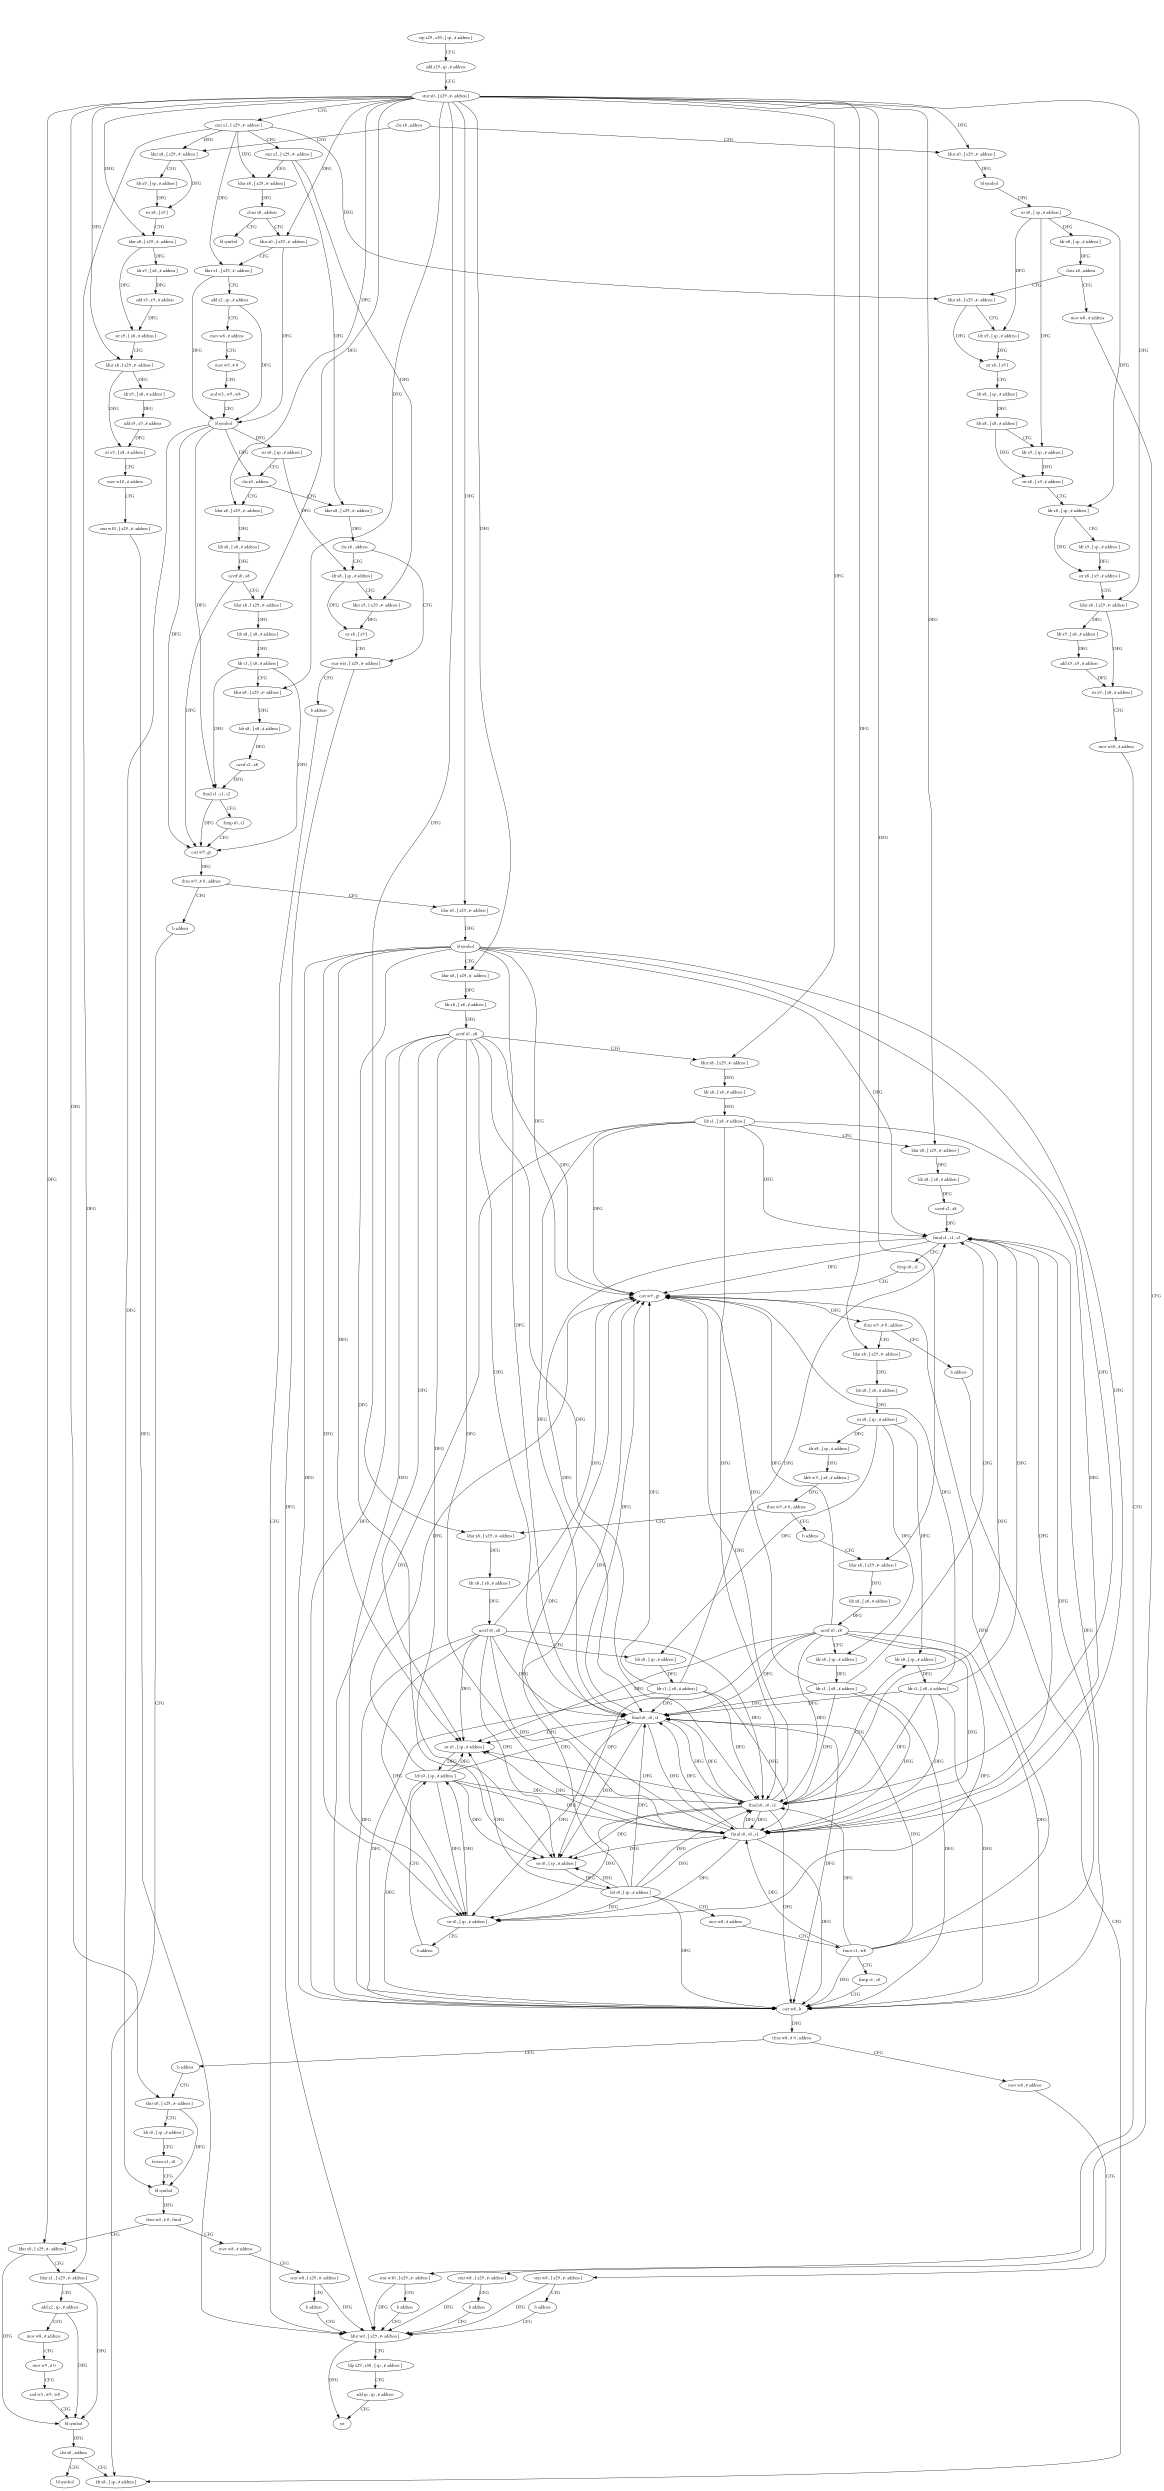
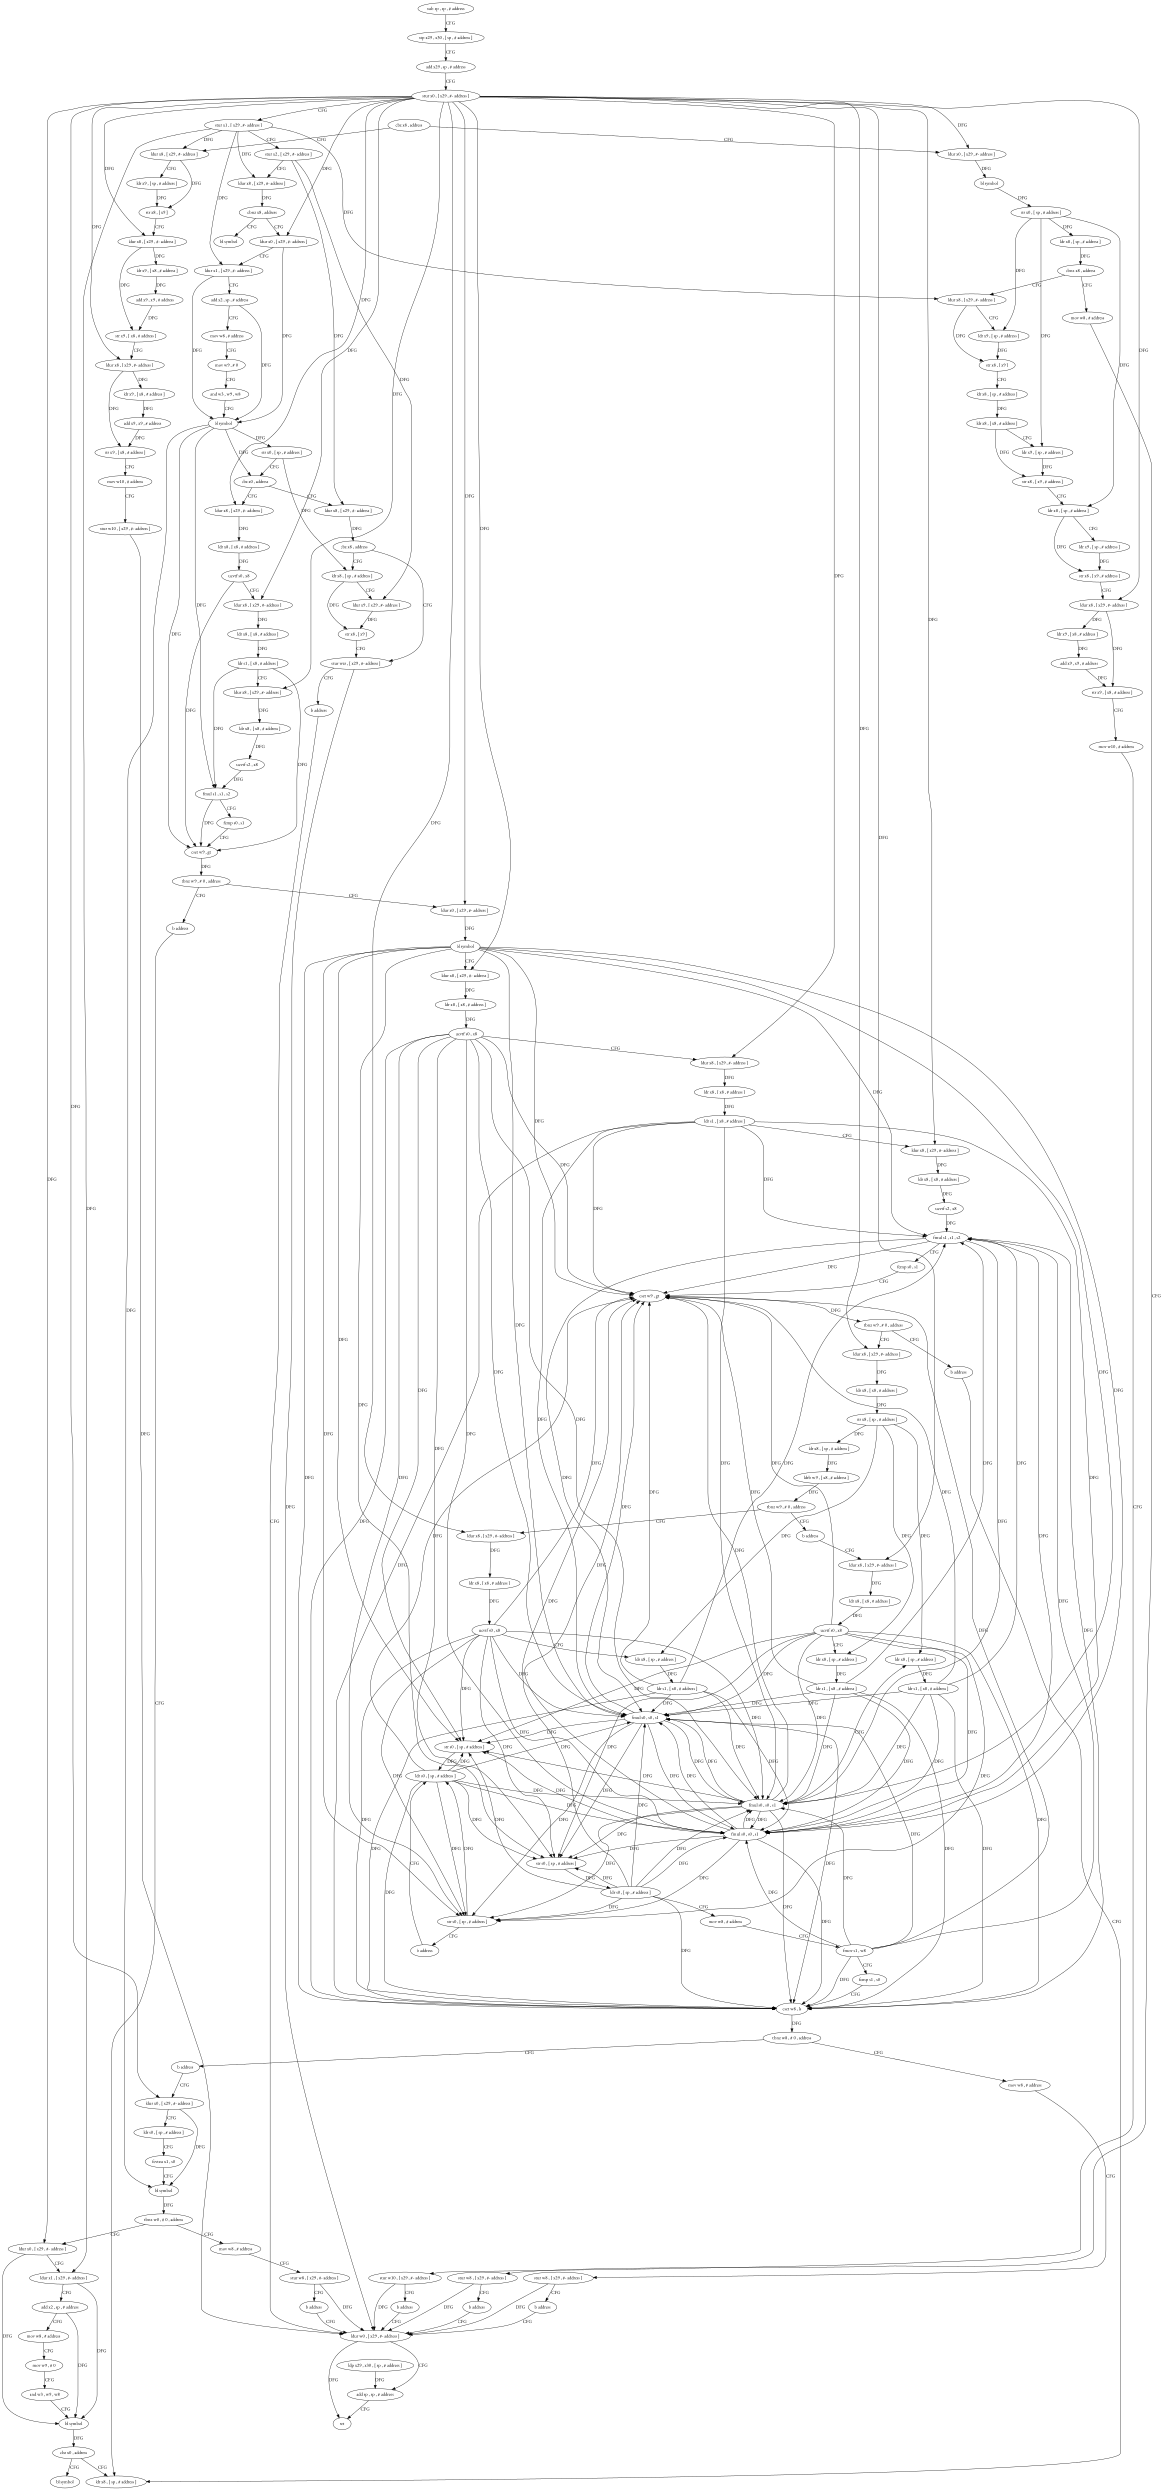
node "sub sp , sp , # address": added
node "tbnz w0 , # 0 , fmul": label "tbnz w0 , # 0 , fmul" -> "tbnz w0 , # 0 , address"
edge "ldur w0 , [ x29 , #- address ]" -> "ldp x29 , x30 , [ sp , # address ]": now "ldur w0 , [ x29 , #- address ]" -> "add sp , sp , # address"
edge "ldp x29 , x30 , [ sp , # address ]" -> "add sp , sp , # address": label "CFG" -> "DFG"
